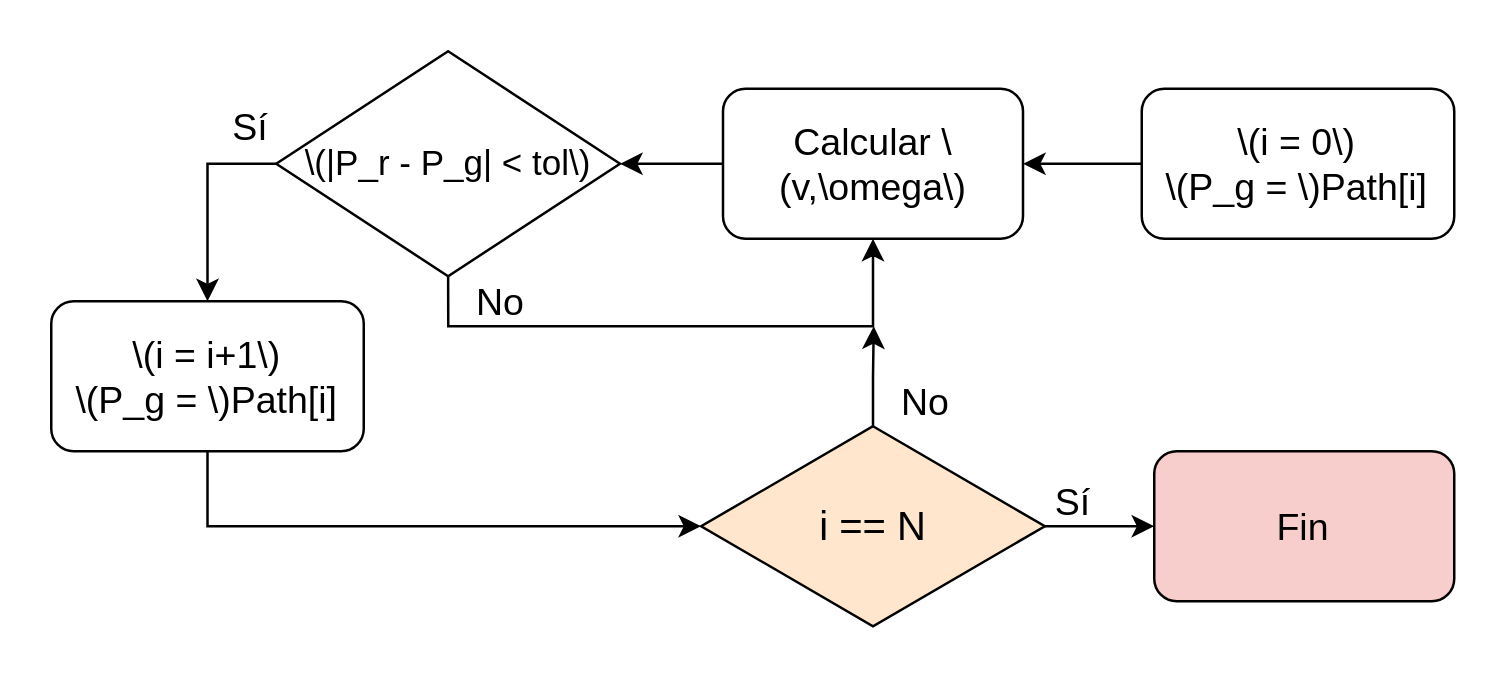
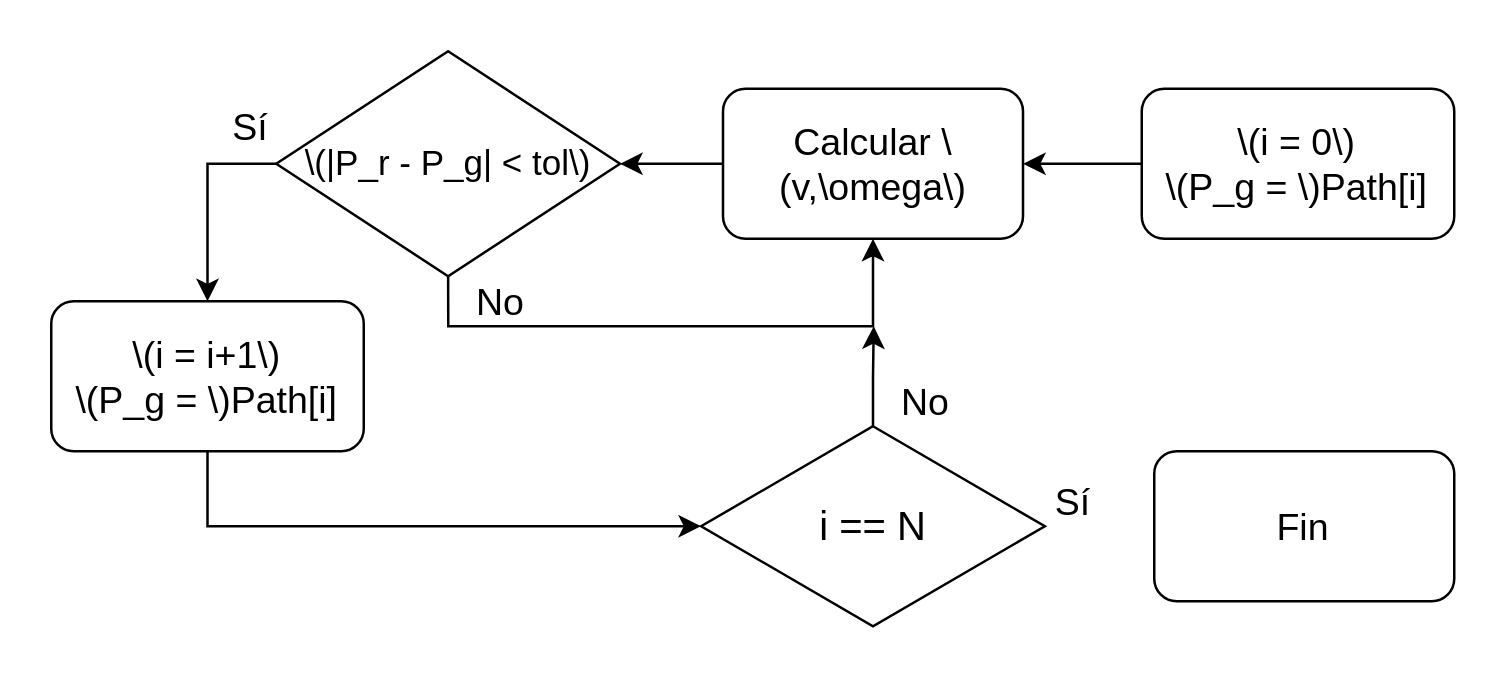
node "i == N": fillcolor #ffe6cc -> #ffffff
edge "i == N" -> "Fin": removed
node "Fin": fillcolor #f8cecc -> #ffffff
